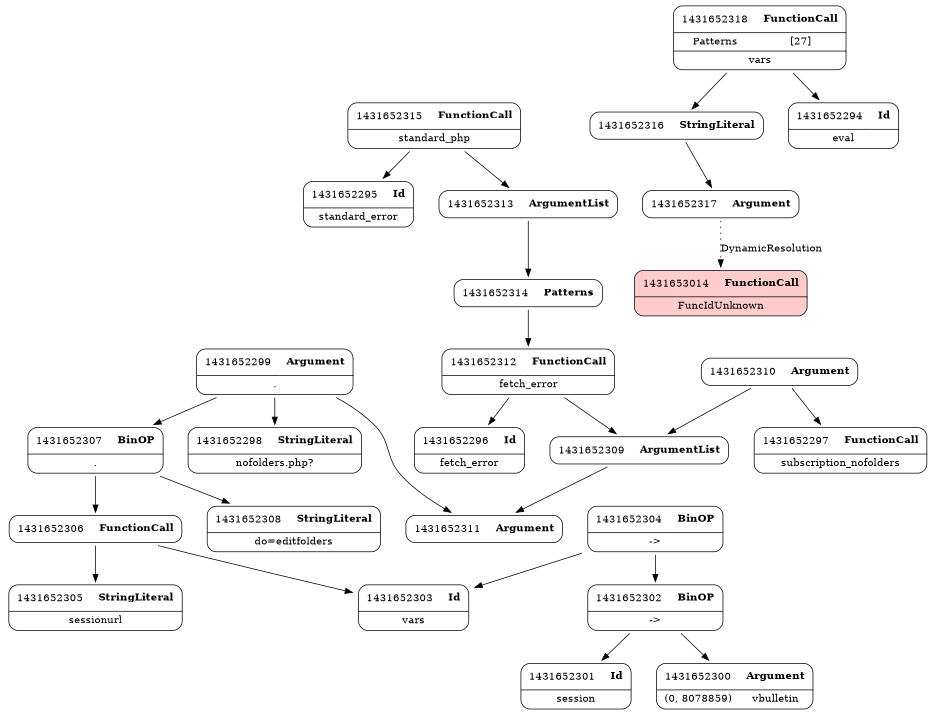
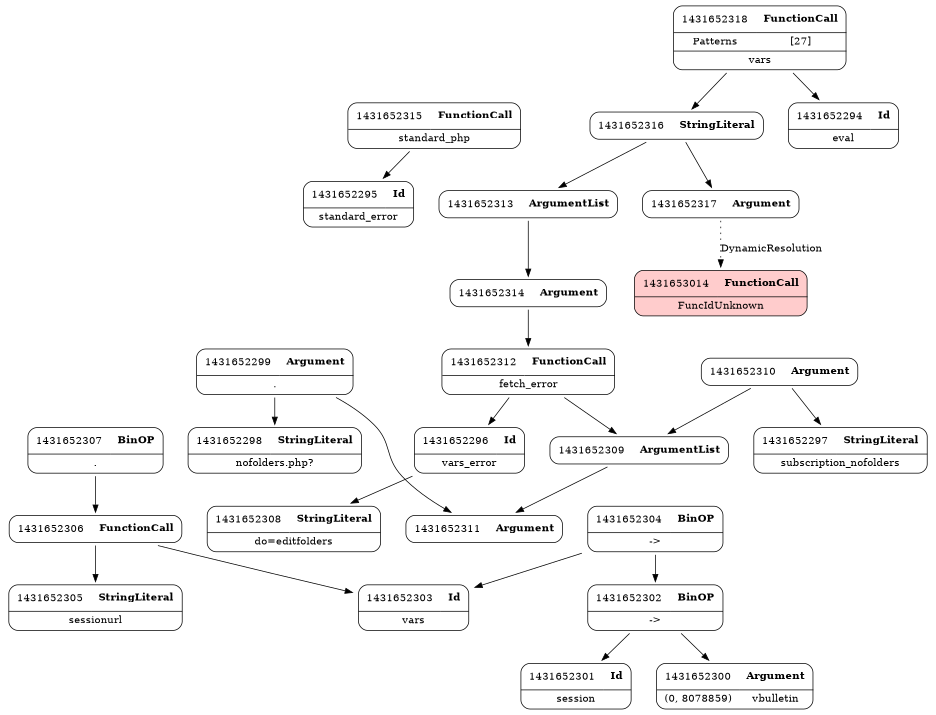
edge "1431652315" -> "1431652313": now "1431652316" -> "1431652313"
node "1431652314": text "Patterns" -> "Argument"
edge "1431652299" -> "1431652307": removed
node "1431652297": text "FunctionCall" -> "StringLiteral"
node "1431652296": text "fetch_error" -> "vars_error"
edge "1431652307" -> "1431652308": now "1431652296" -> "1431652308"
